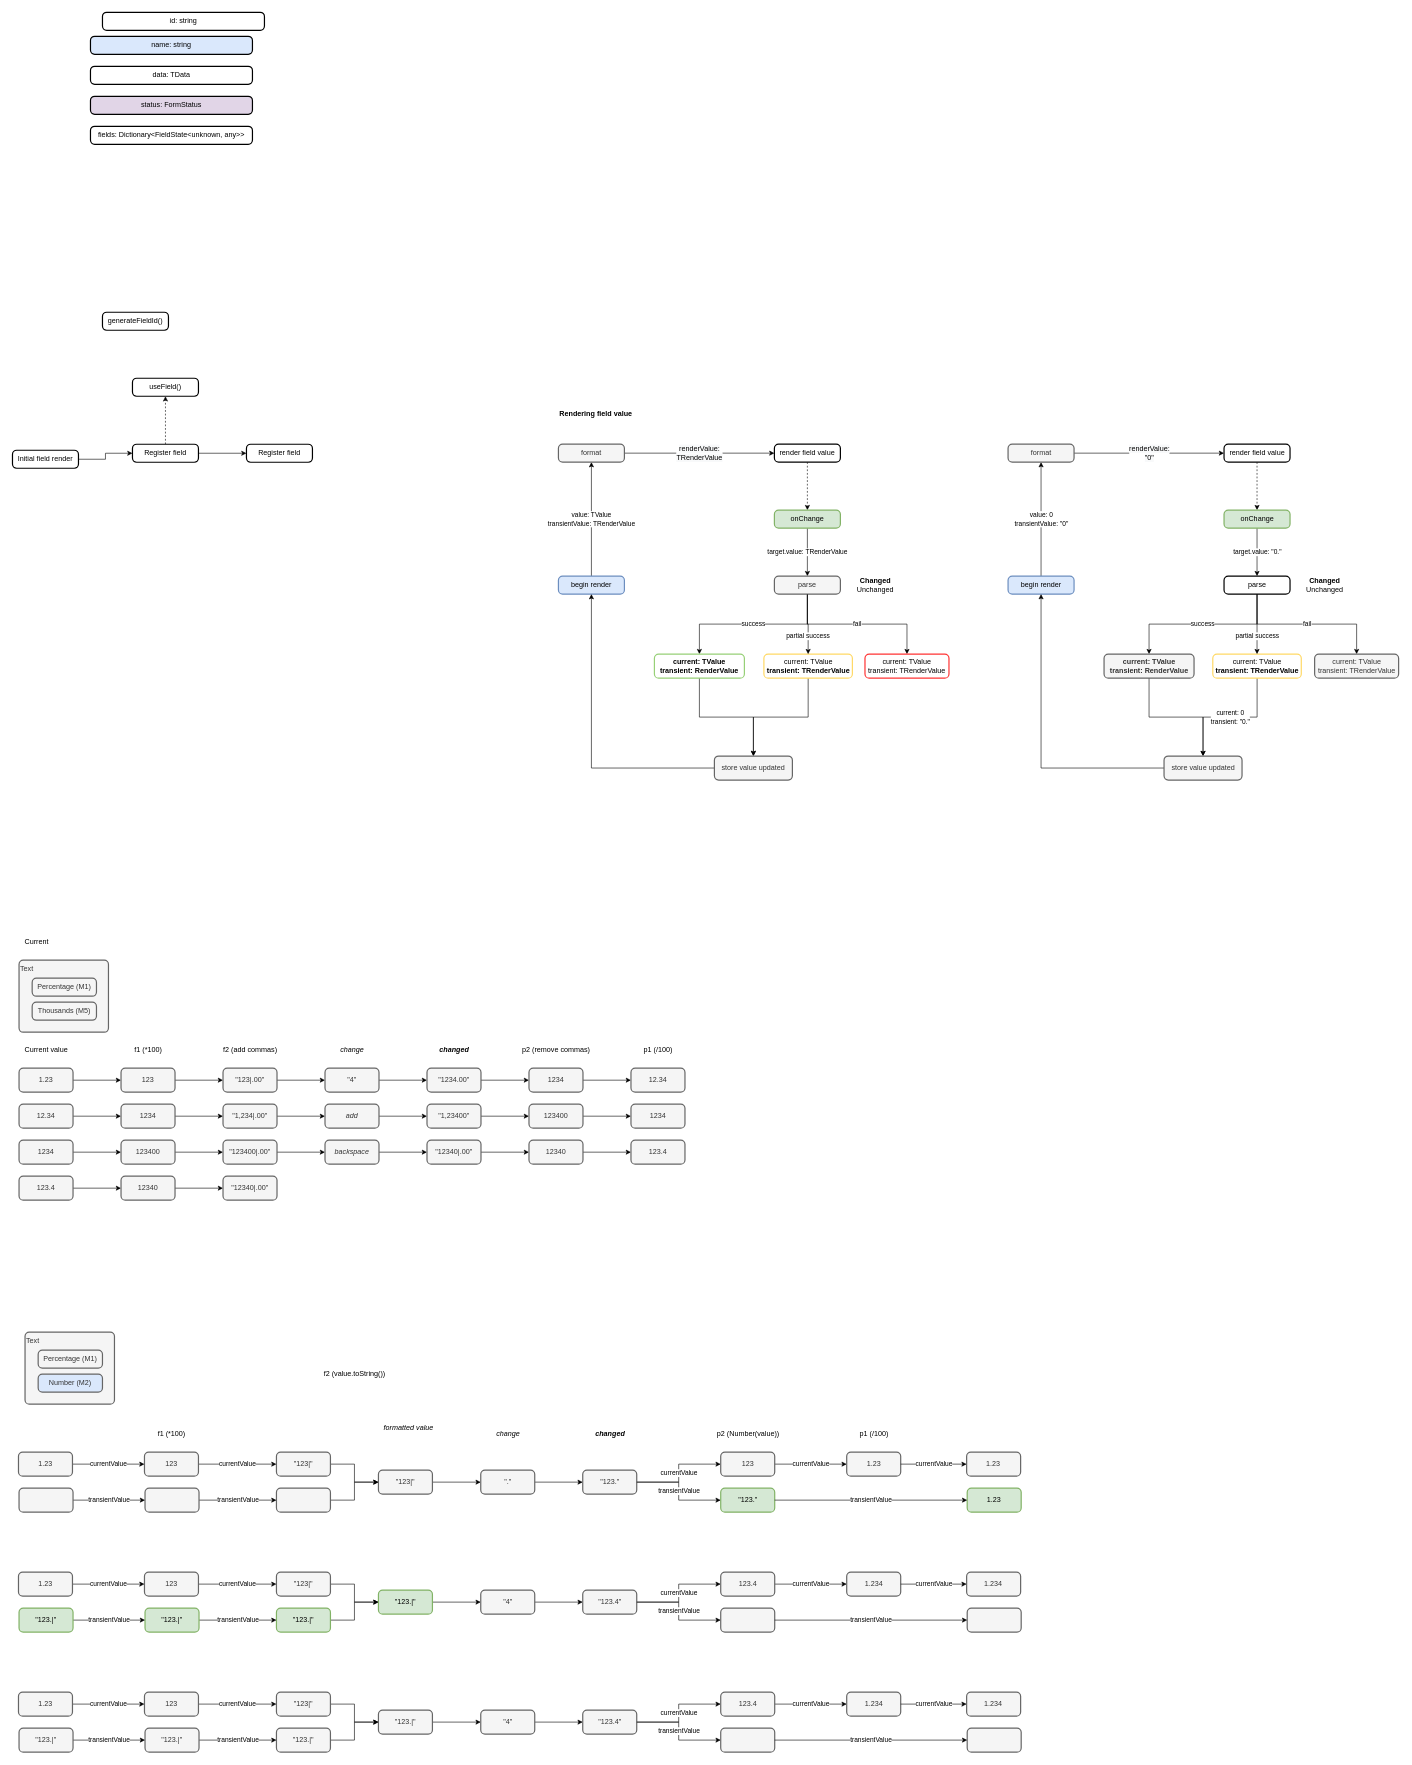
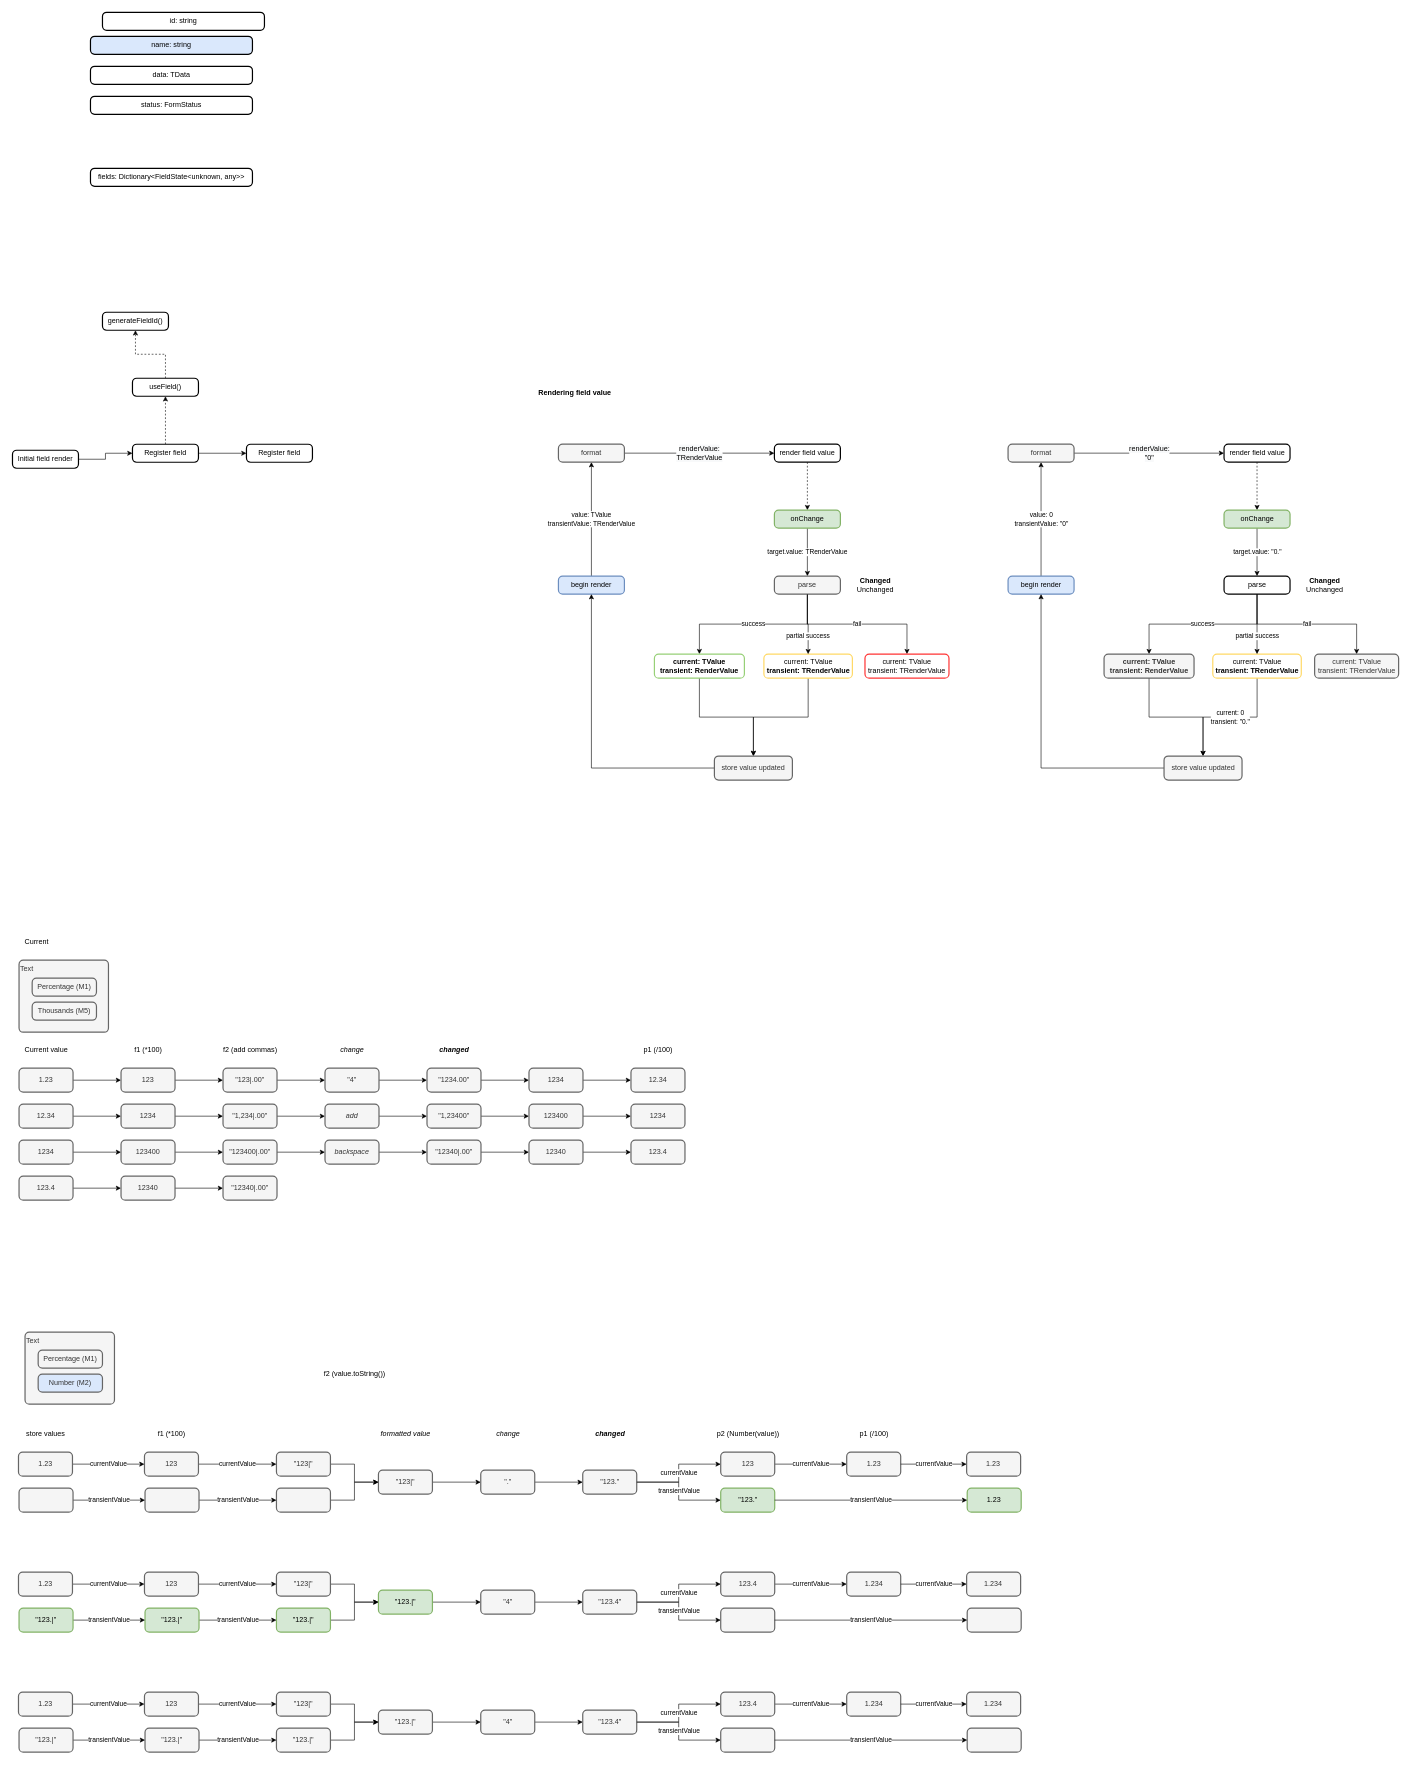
node "status: FormStatus": fillcolor #e1d5e7 -> #ffffff
node "fields: Dictionary<FieldState<unknown, any>>": moved (171, 135) -> (171, 177)
edge "useField()" -> "generateFieldId()": added
node "Rendering field value": moved (600, 414) -> (579, 393)
node "p2 (remove commas)": removed
node "formatted value": moved (408, 1428) -> (405, 1434)
node "store values": added
